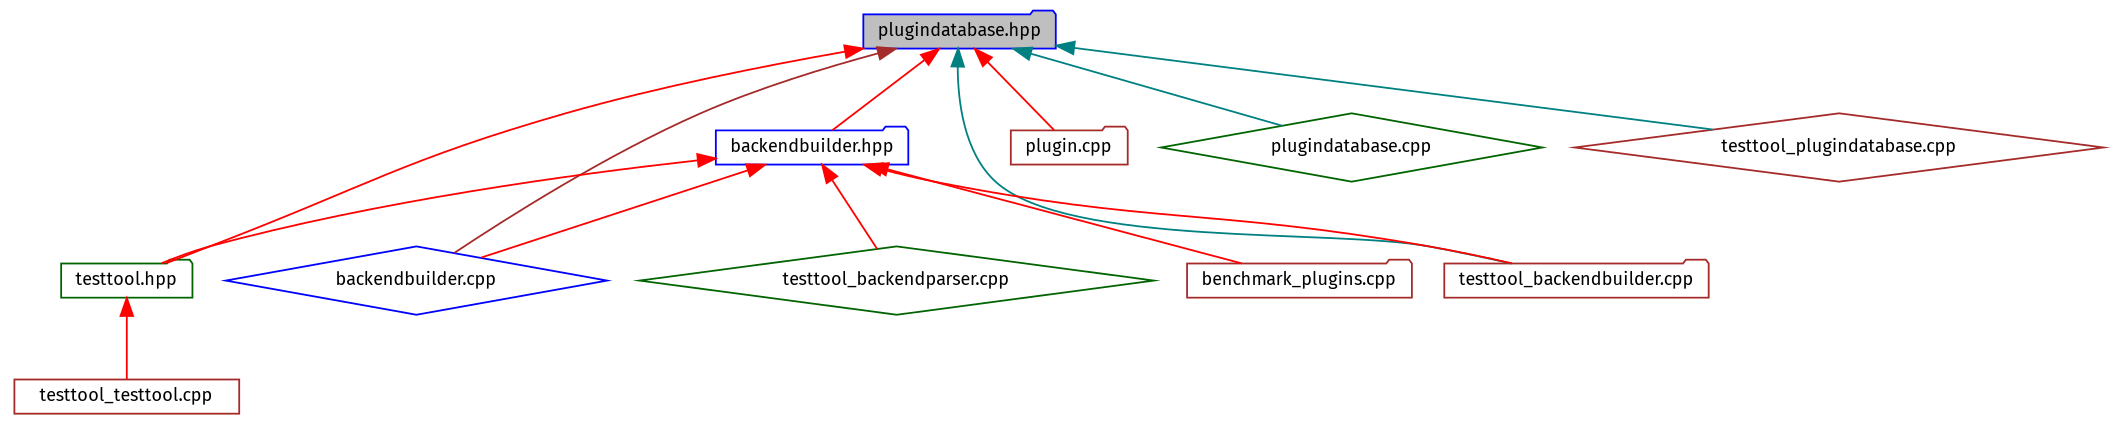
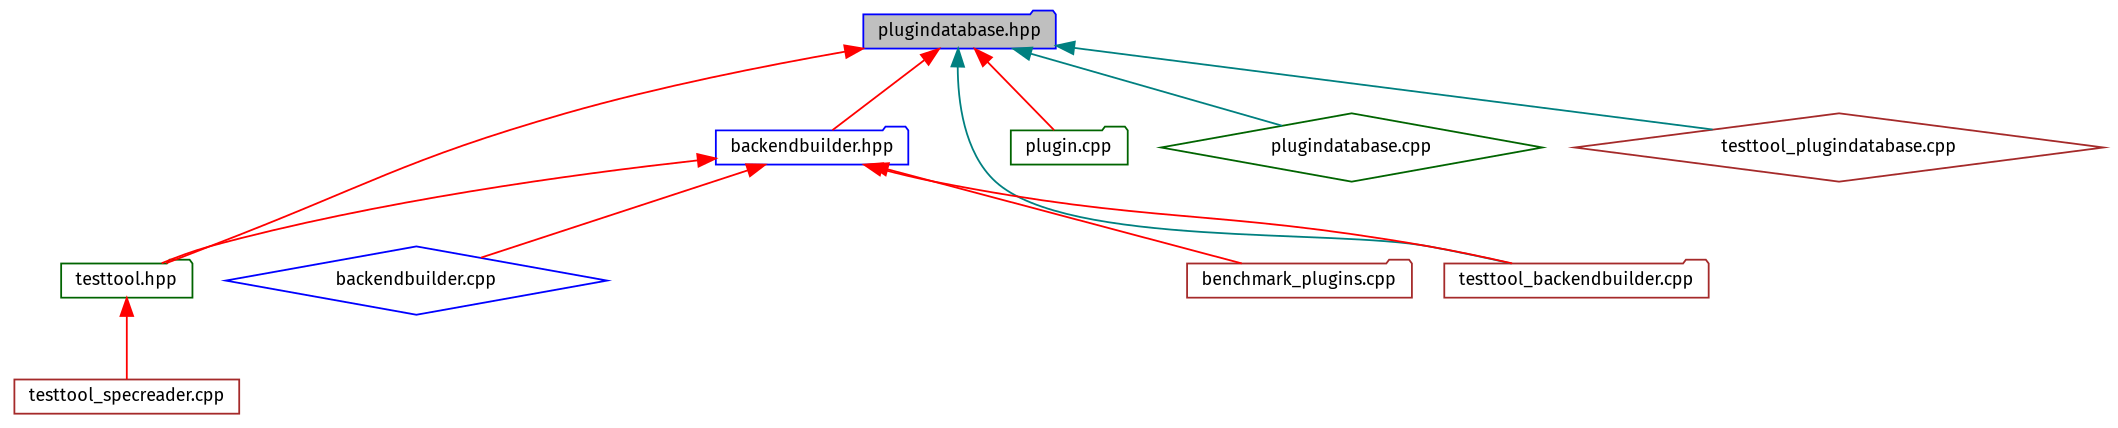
edge "backendbuilder.cpp" -> "plugindatabase.hpp": removed
node "plugin.cpp": color brown -> darkgreen
node "testtool_backendparser.cpp": removed
node "testtool_testtool.cpp": label "testtool_testtool.cpp" -> "testtool_specreader.cpp"
